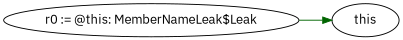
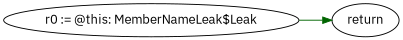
node "this": label "this" -> "return"
